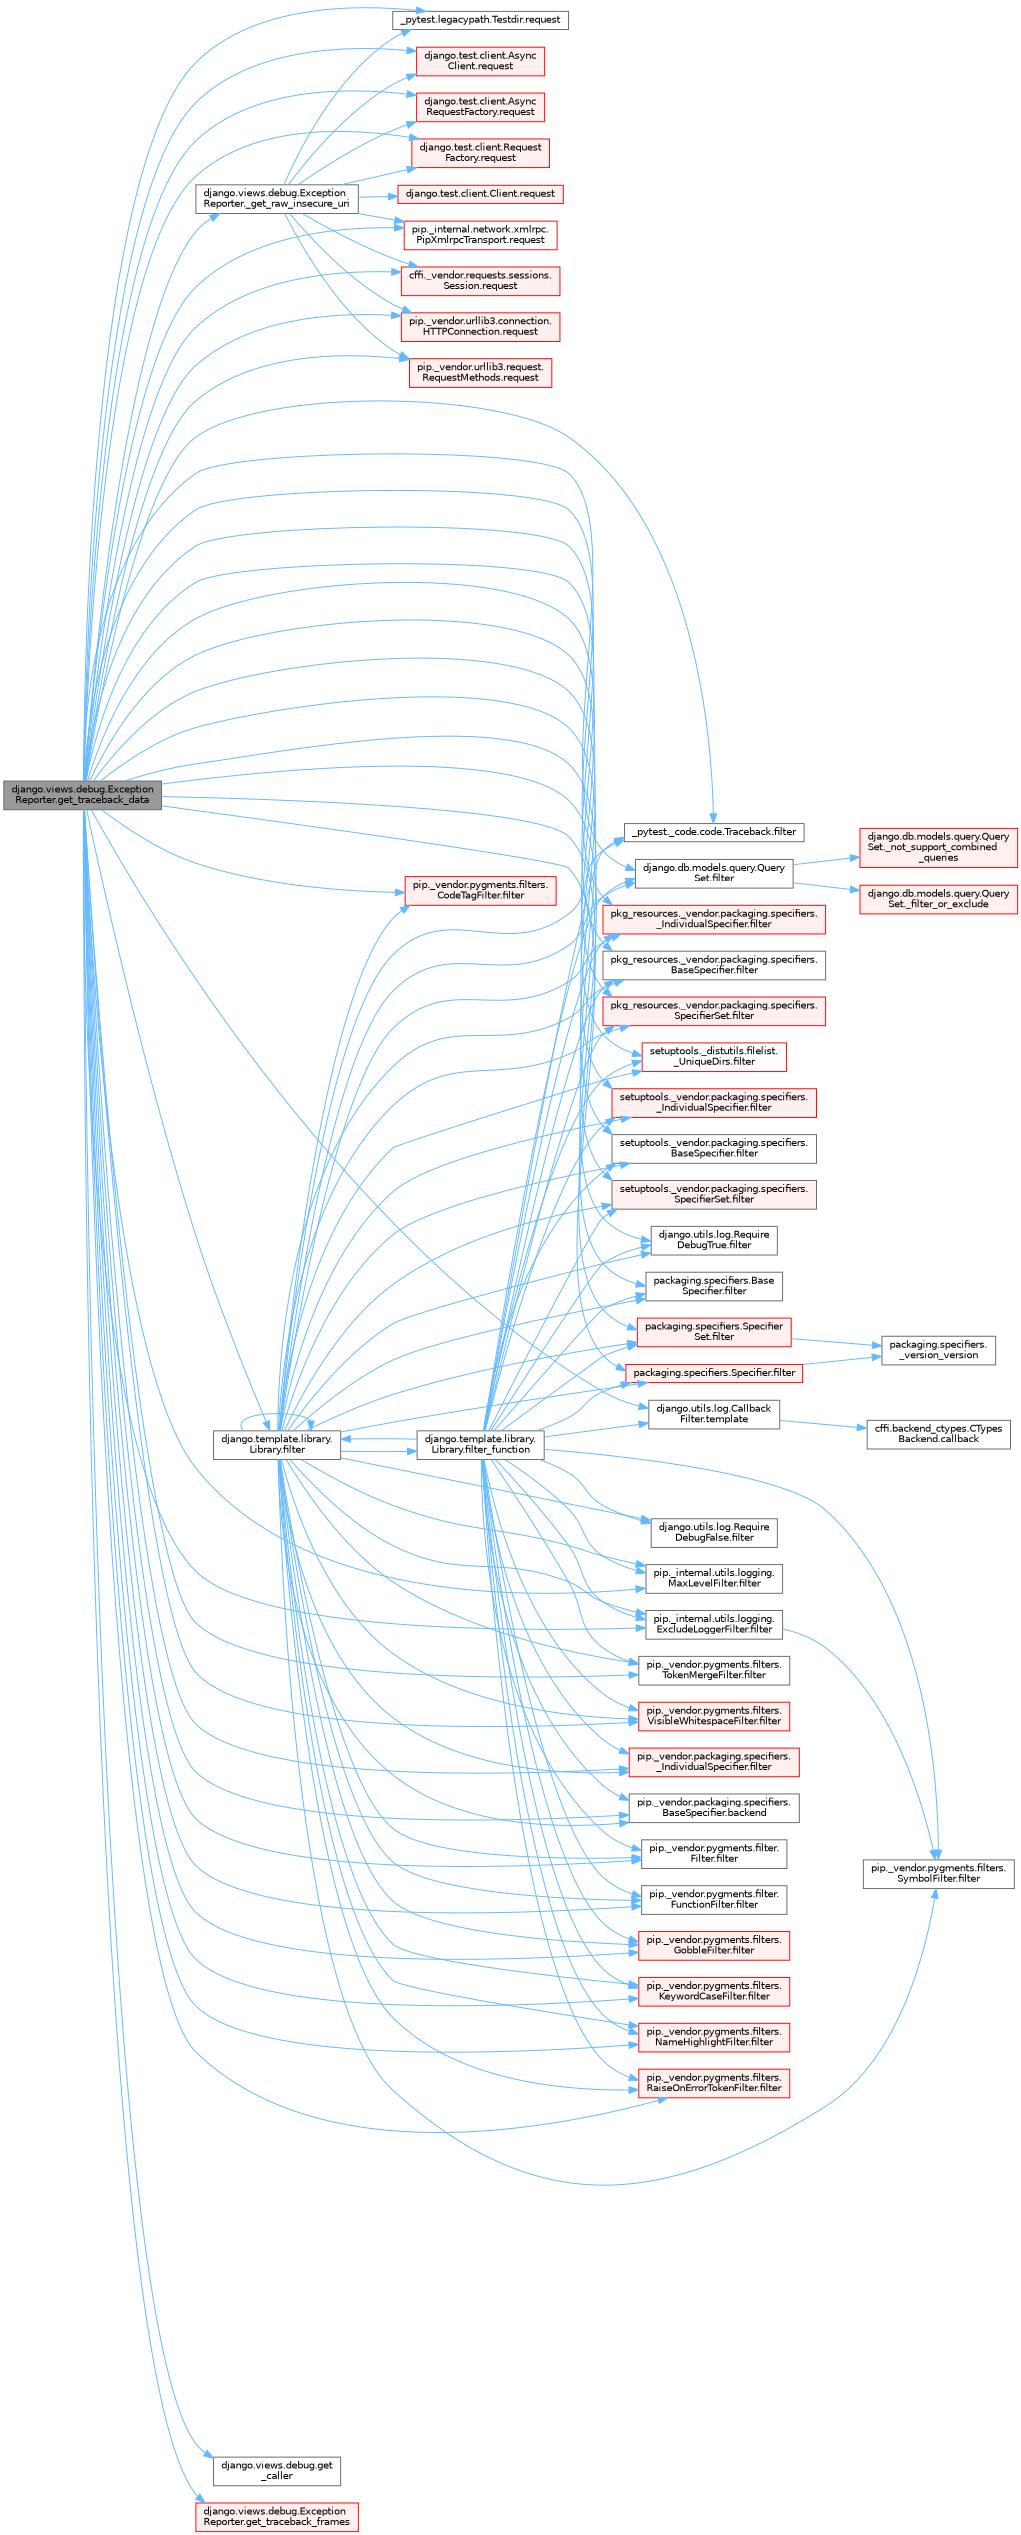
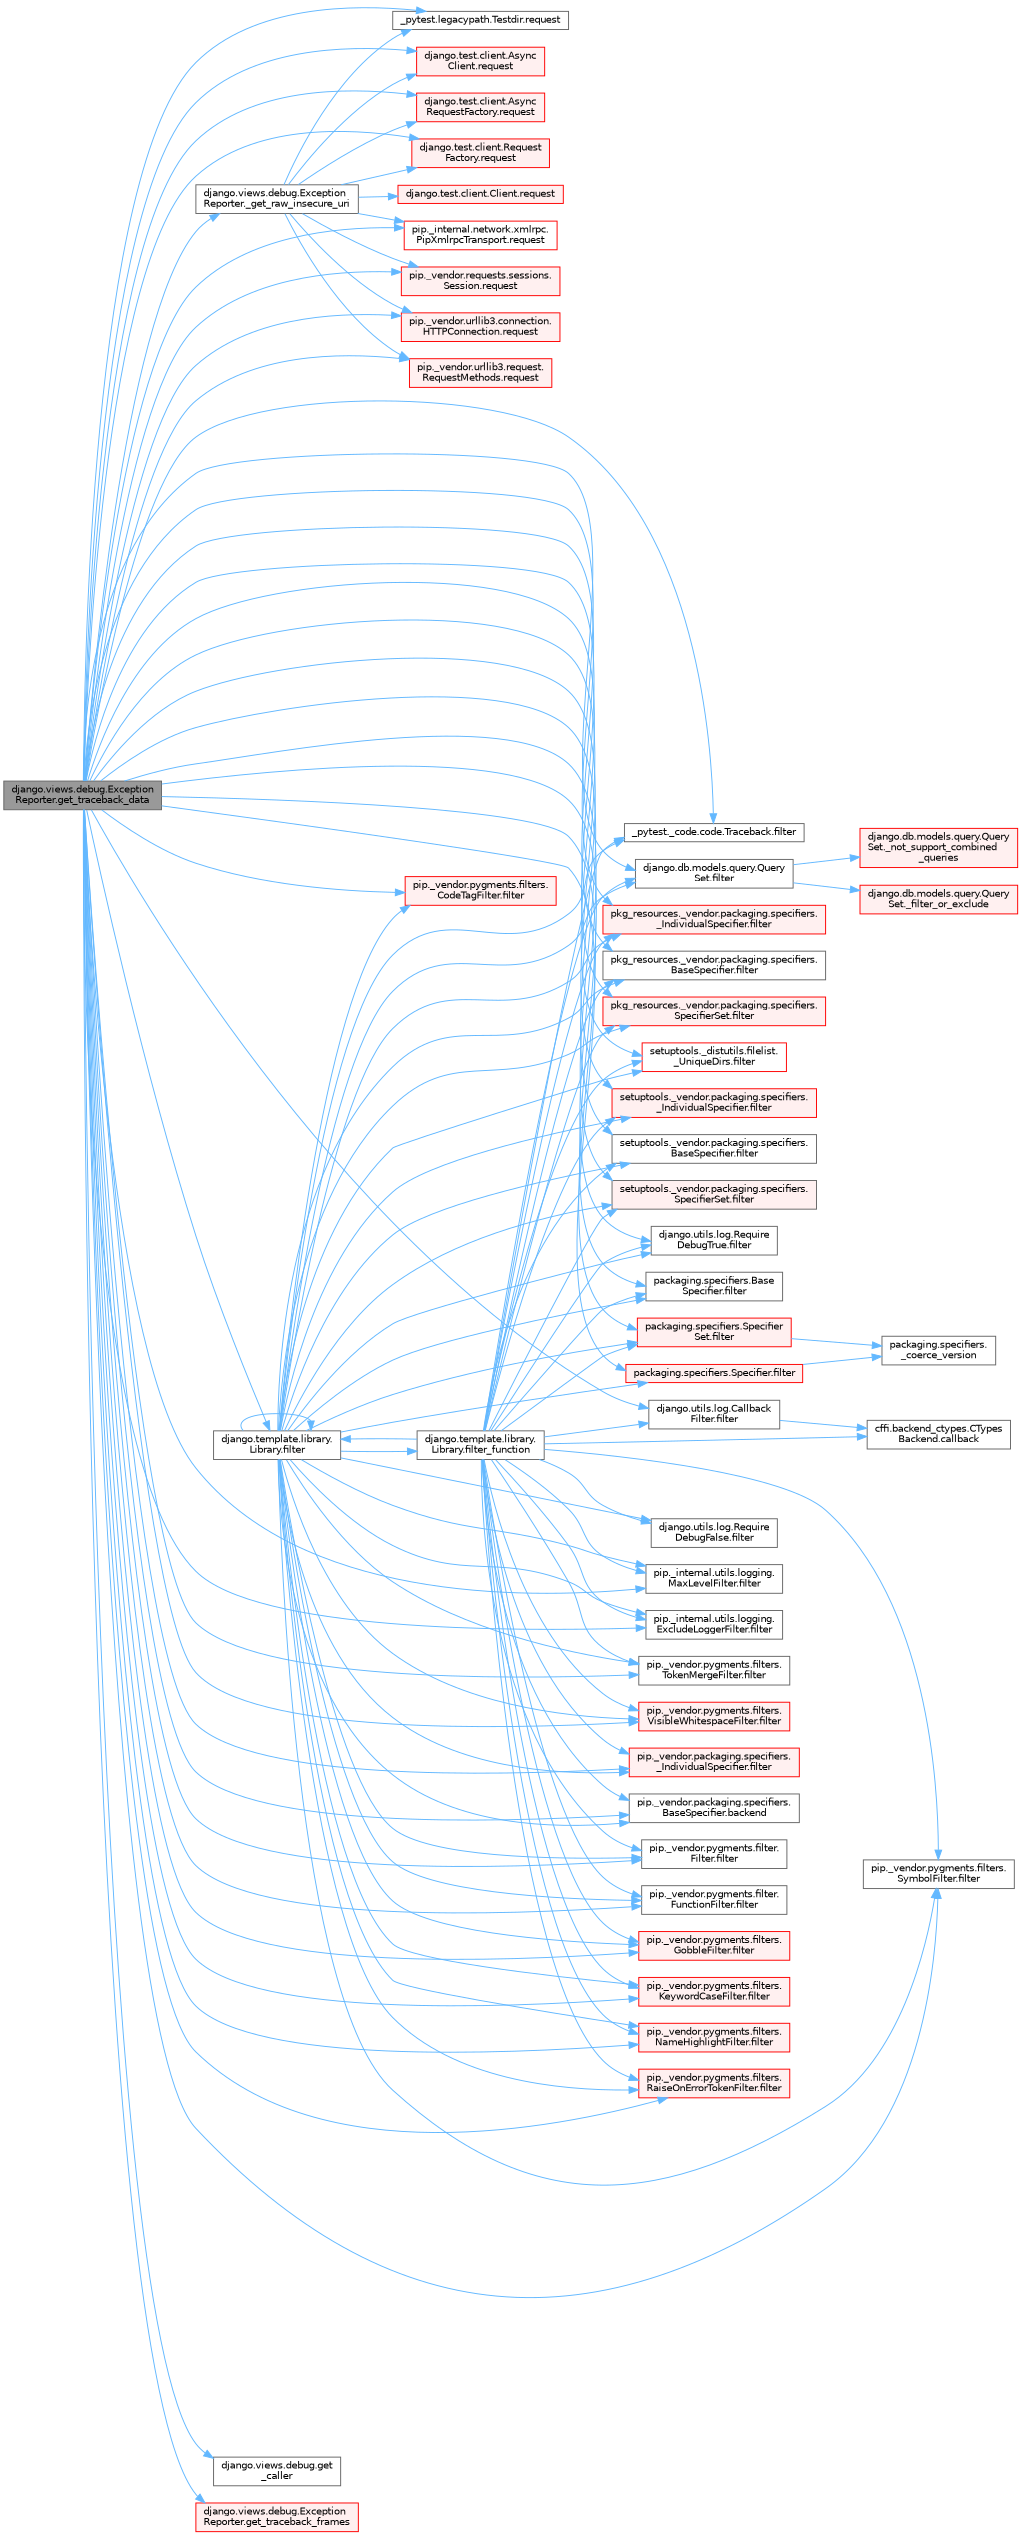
node "cffi._vendor.requests.sessions. Session.request": label "cffi._vendor.requests.sessions. Session.request" -> "pip._vendor.requests.sessions. Session.request"
node "packaging.specifiers. _version_version": label "packaging.specifiers. _version_version" -> "packaging.specifiers. _coerce_version"
edge "django.template.library. Library.filter_function" -> "packaging.specifiers.Specifier.filter": now "django.template.library. Library.filter_function" -> "cffi.backend_ctypes.CTypes Backend.callback"
node "django.utils.log.Callback Filter.template": label "django.utils.log.Callback Filter.template" -> "django.utils.log.Callback Filter.filter"
edge "pip._internal.utils.logging. ExcludeLoggerFilter.filter" -> "pip._vendor.pygments.filters. SymbolFilter.filter": now "django.views.debug.Exception Reporter.get_traceback_data" -> "pip._vendor.pygments.filters. SymbolFilter.filter"
